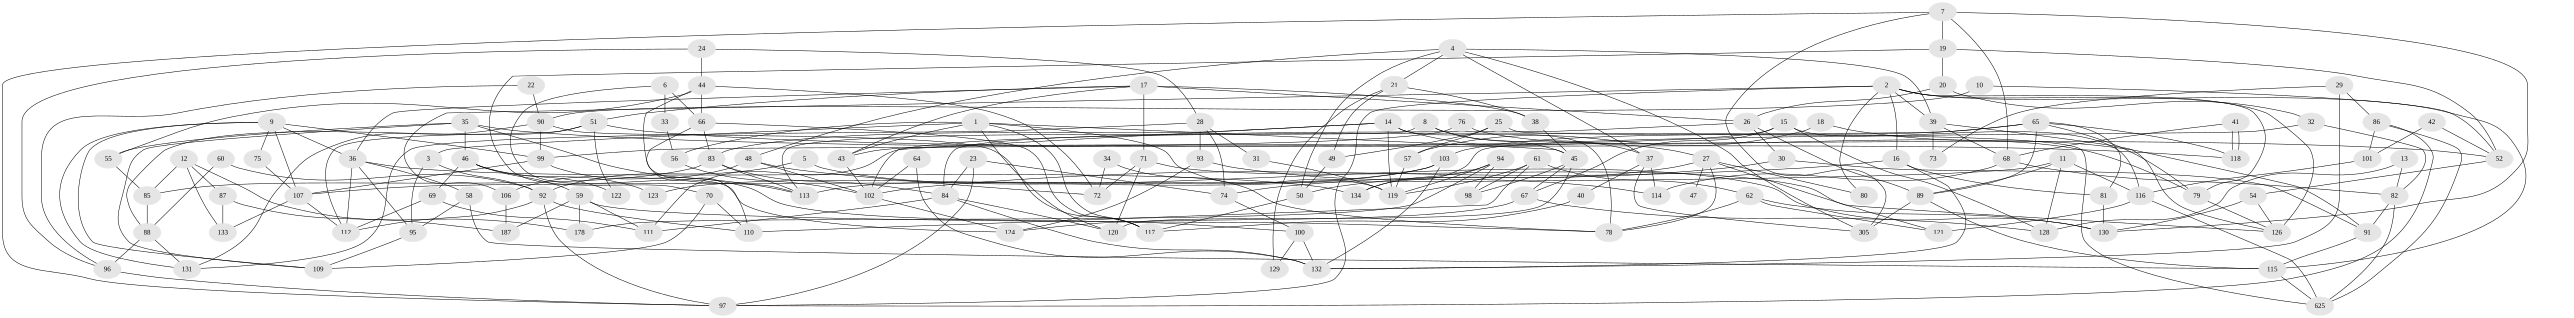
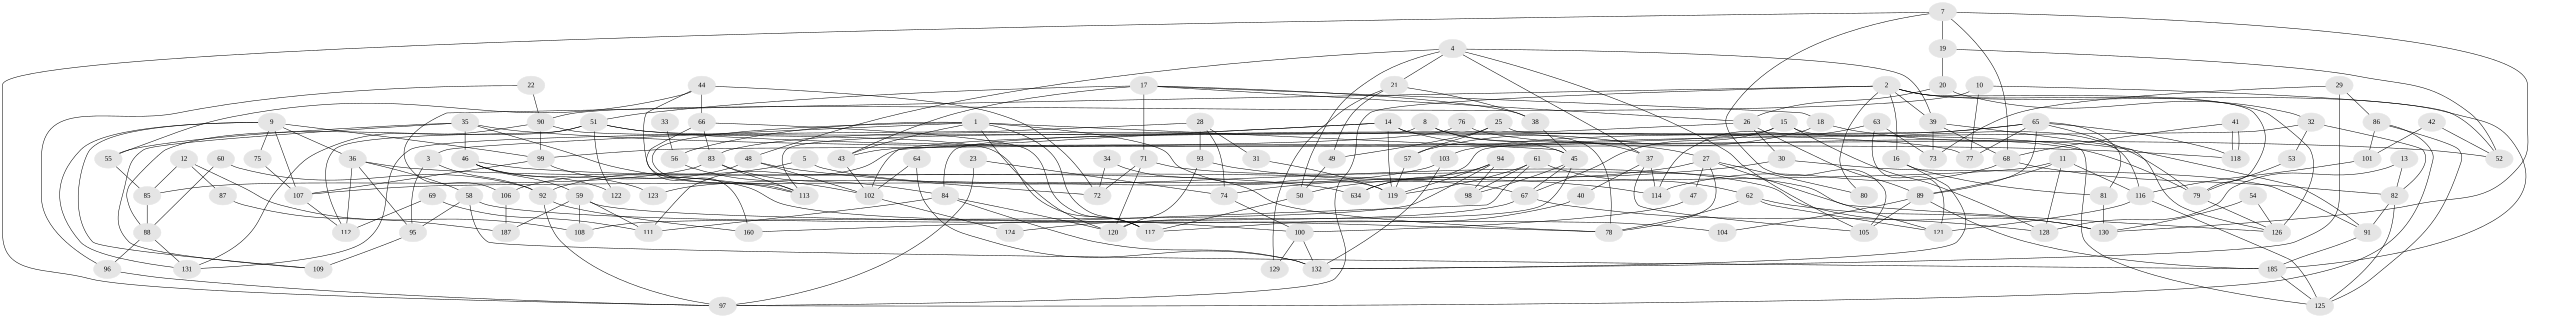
node "24": removed
node "6": removed
edge "17" -- "36": now "17" -- "18"
node "63": added
node "77": added
node "53": added
edge "16" -- "102": removed
edge "52" -- "54": removed
edge "46" -- "69": now "46" -- "67"
edge "23" -- "84": removed
edge "103" -- "113": now "1" -- "113"
node "70": removed
node "134": label "134" -> "634"
edge "93" -- "124": now "93" -- "120"
edge "92" -- "112": removed
edge "47" -- "100": added
node "133": removed
node "178": label "178" -> "108"
node "110": label "110" -> "160"
node "104": added
node "305": label "305" -> "105"
node "115": label "115" -> "185"
node "625": label "625" -> "125"
